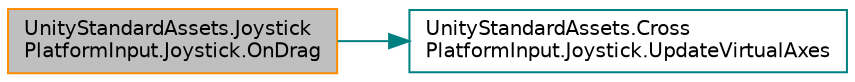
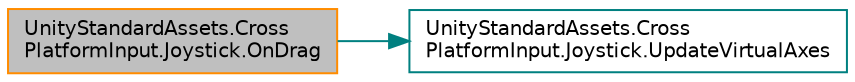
node "UnityStandardAssets.Joystick PlatformInput.Joystick.OnDrag": label "UnityStandardAssets.Joystick PlatformInput.Joystick.OnDrag" -> "UnityStandardAssets.Cross PlatformInput.Joystick.OnDrag"
